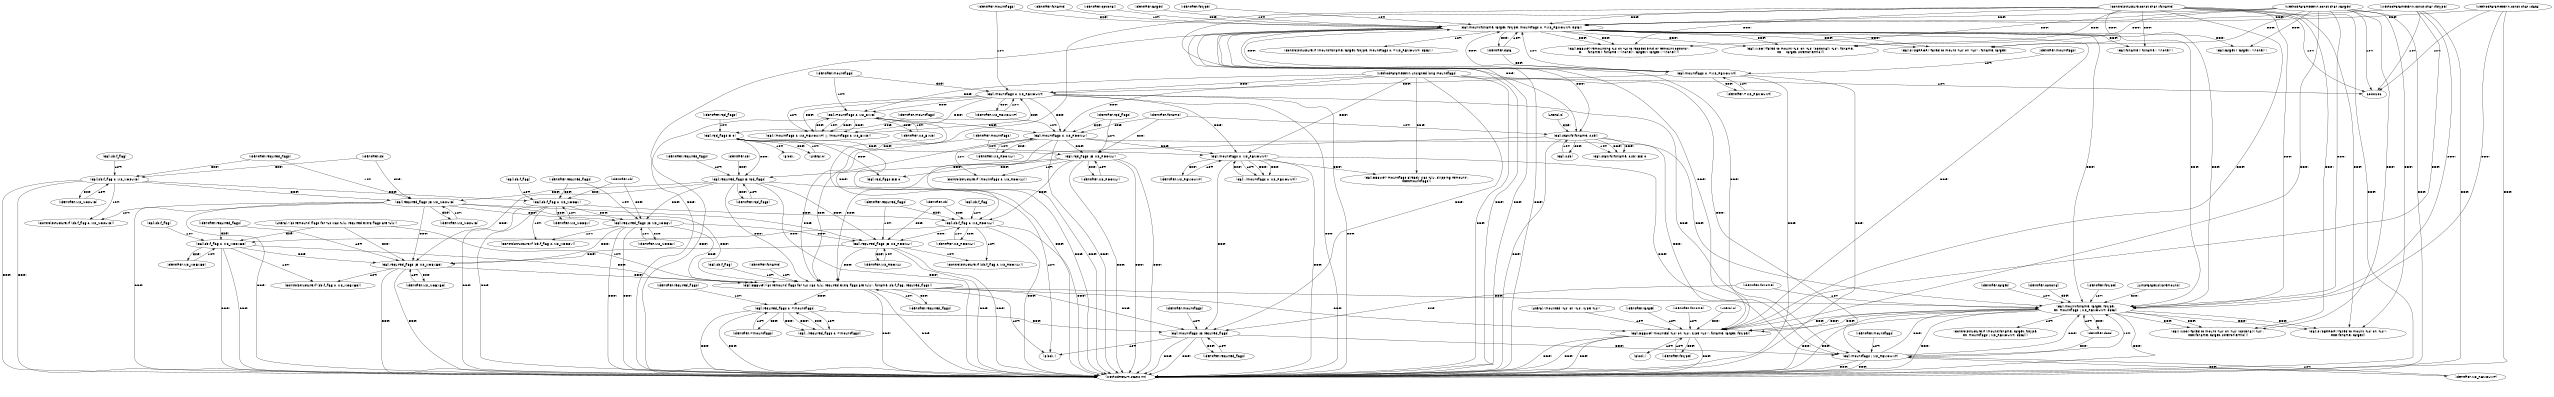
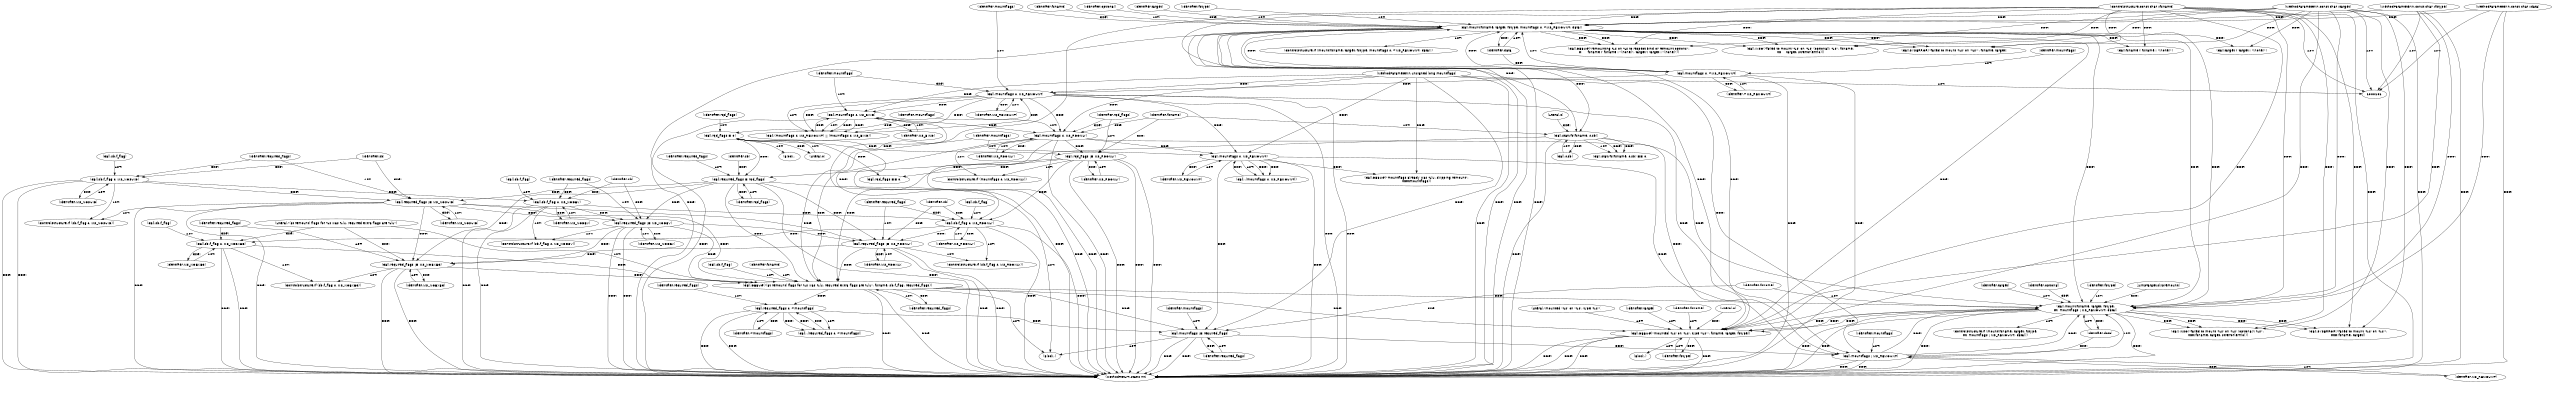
edge "(Call,sb.f_flag & MS_NOEXEC)" -> "(Call,required_flags |= MS_NOEXEC)": removed, label "DDG:"
